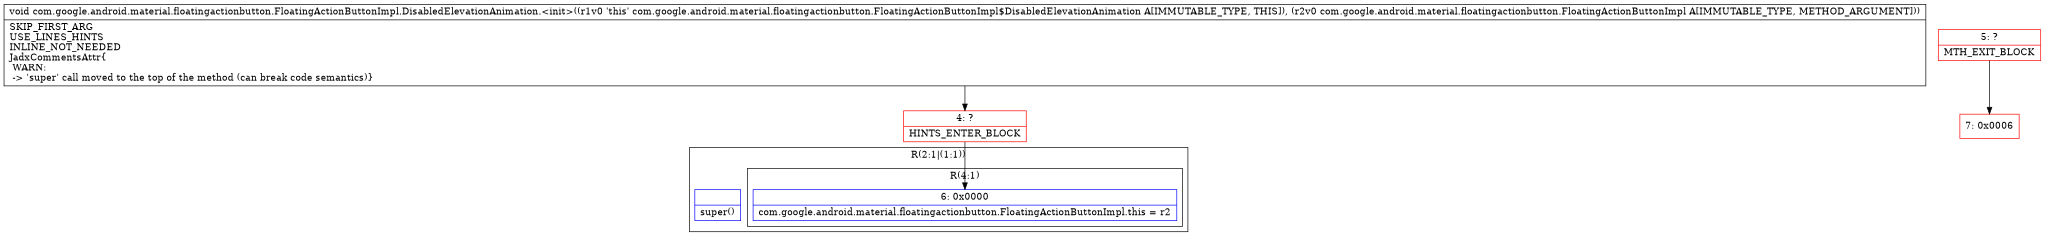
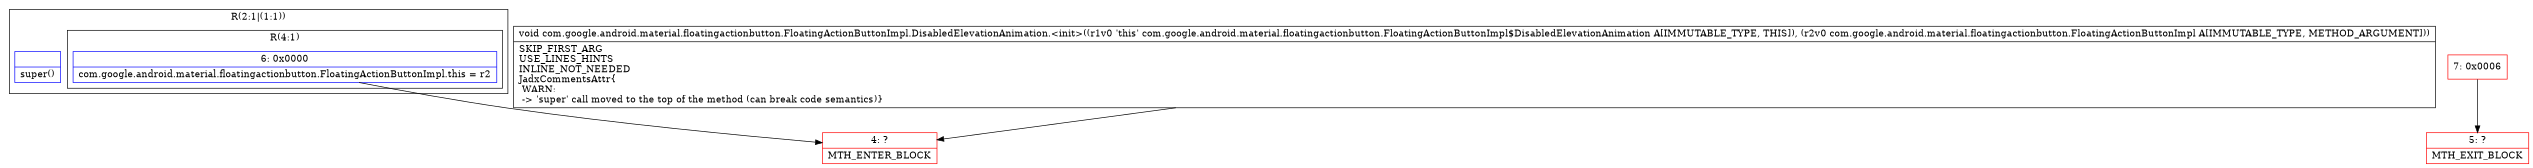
edge "5: ?" -> "7: 0x0006": reversed
node "4: ?": text "HINTS_ENTER_BLOCK" -> "MTH_ENTER_BLOCK"
edge "4: ?" -> "6: 0x0000": reversed
